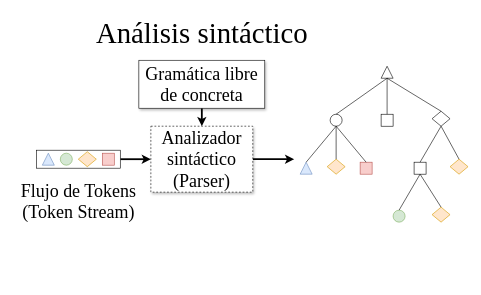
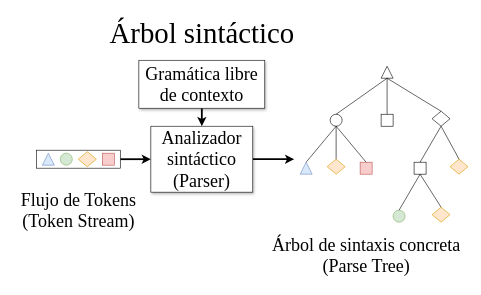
node "Análisis sintáctico": label "Análisis sintáctico" -> "Árbol sintáctico"
node "Gramática libre de concreta": label "Gramática libre de concreta" -> "Gramática libre de contexto"
node "Analizador sintáctico (Parser)": style dashed -> solid
node "Flujo de Tokens (Token Stream)": moved (78, 201) -> (78, 210)
node "Árbol de sintaxis concreta (Parse Tree)": added
